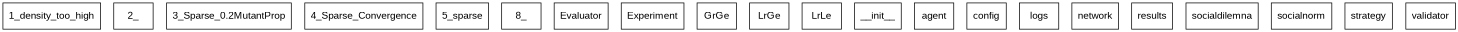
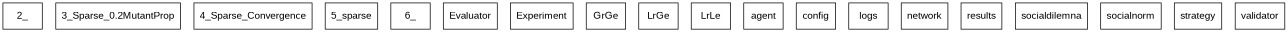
node "1_density_too_high": removed
node "8_": label "8_" -> "6_"
node "__init__": removed
